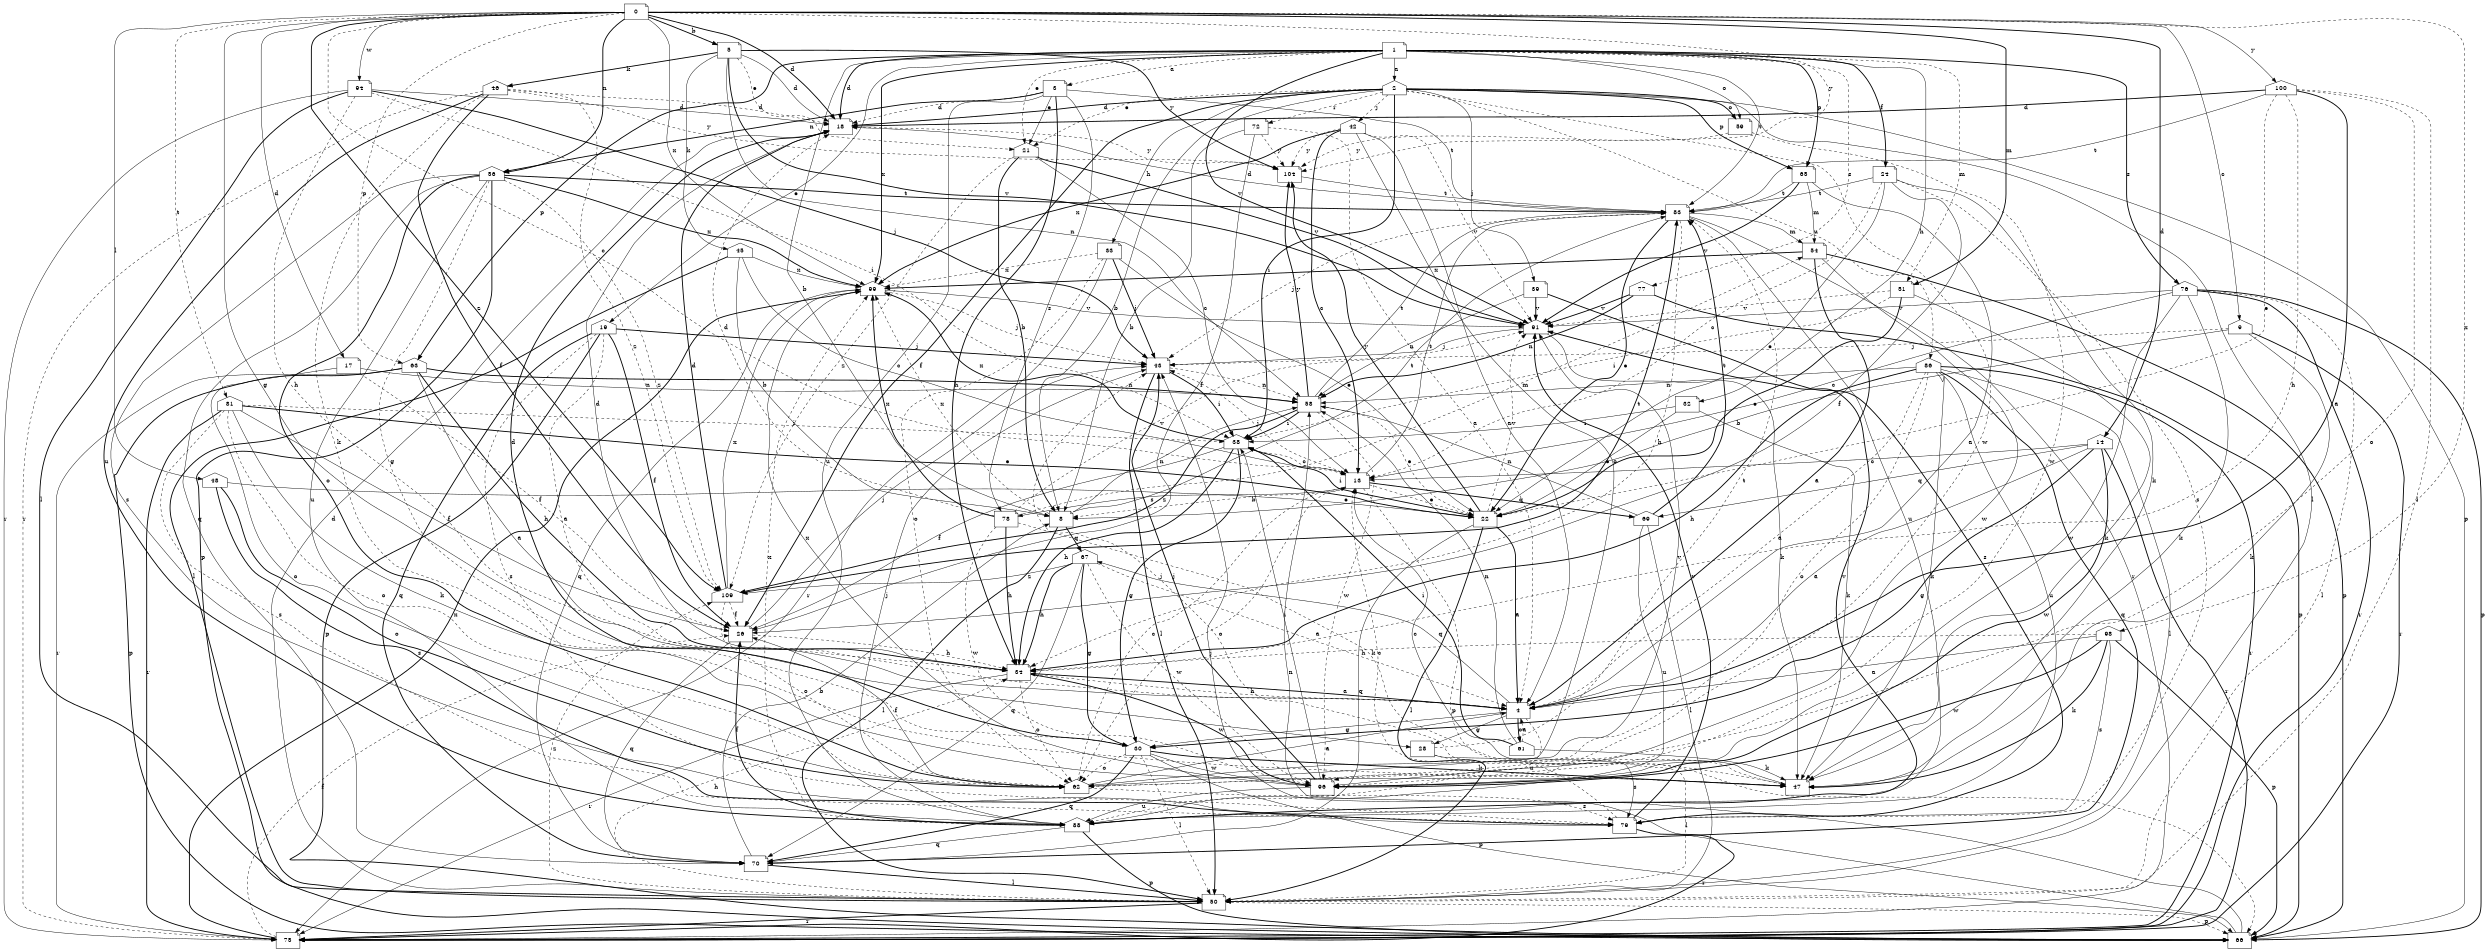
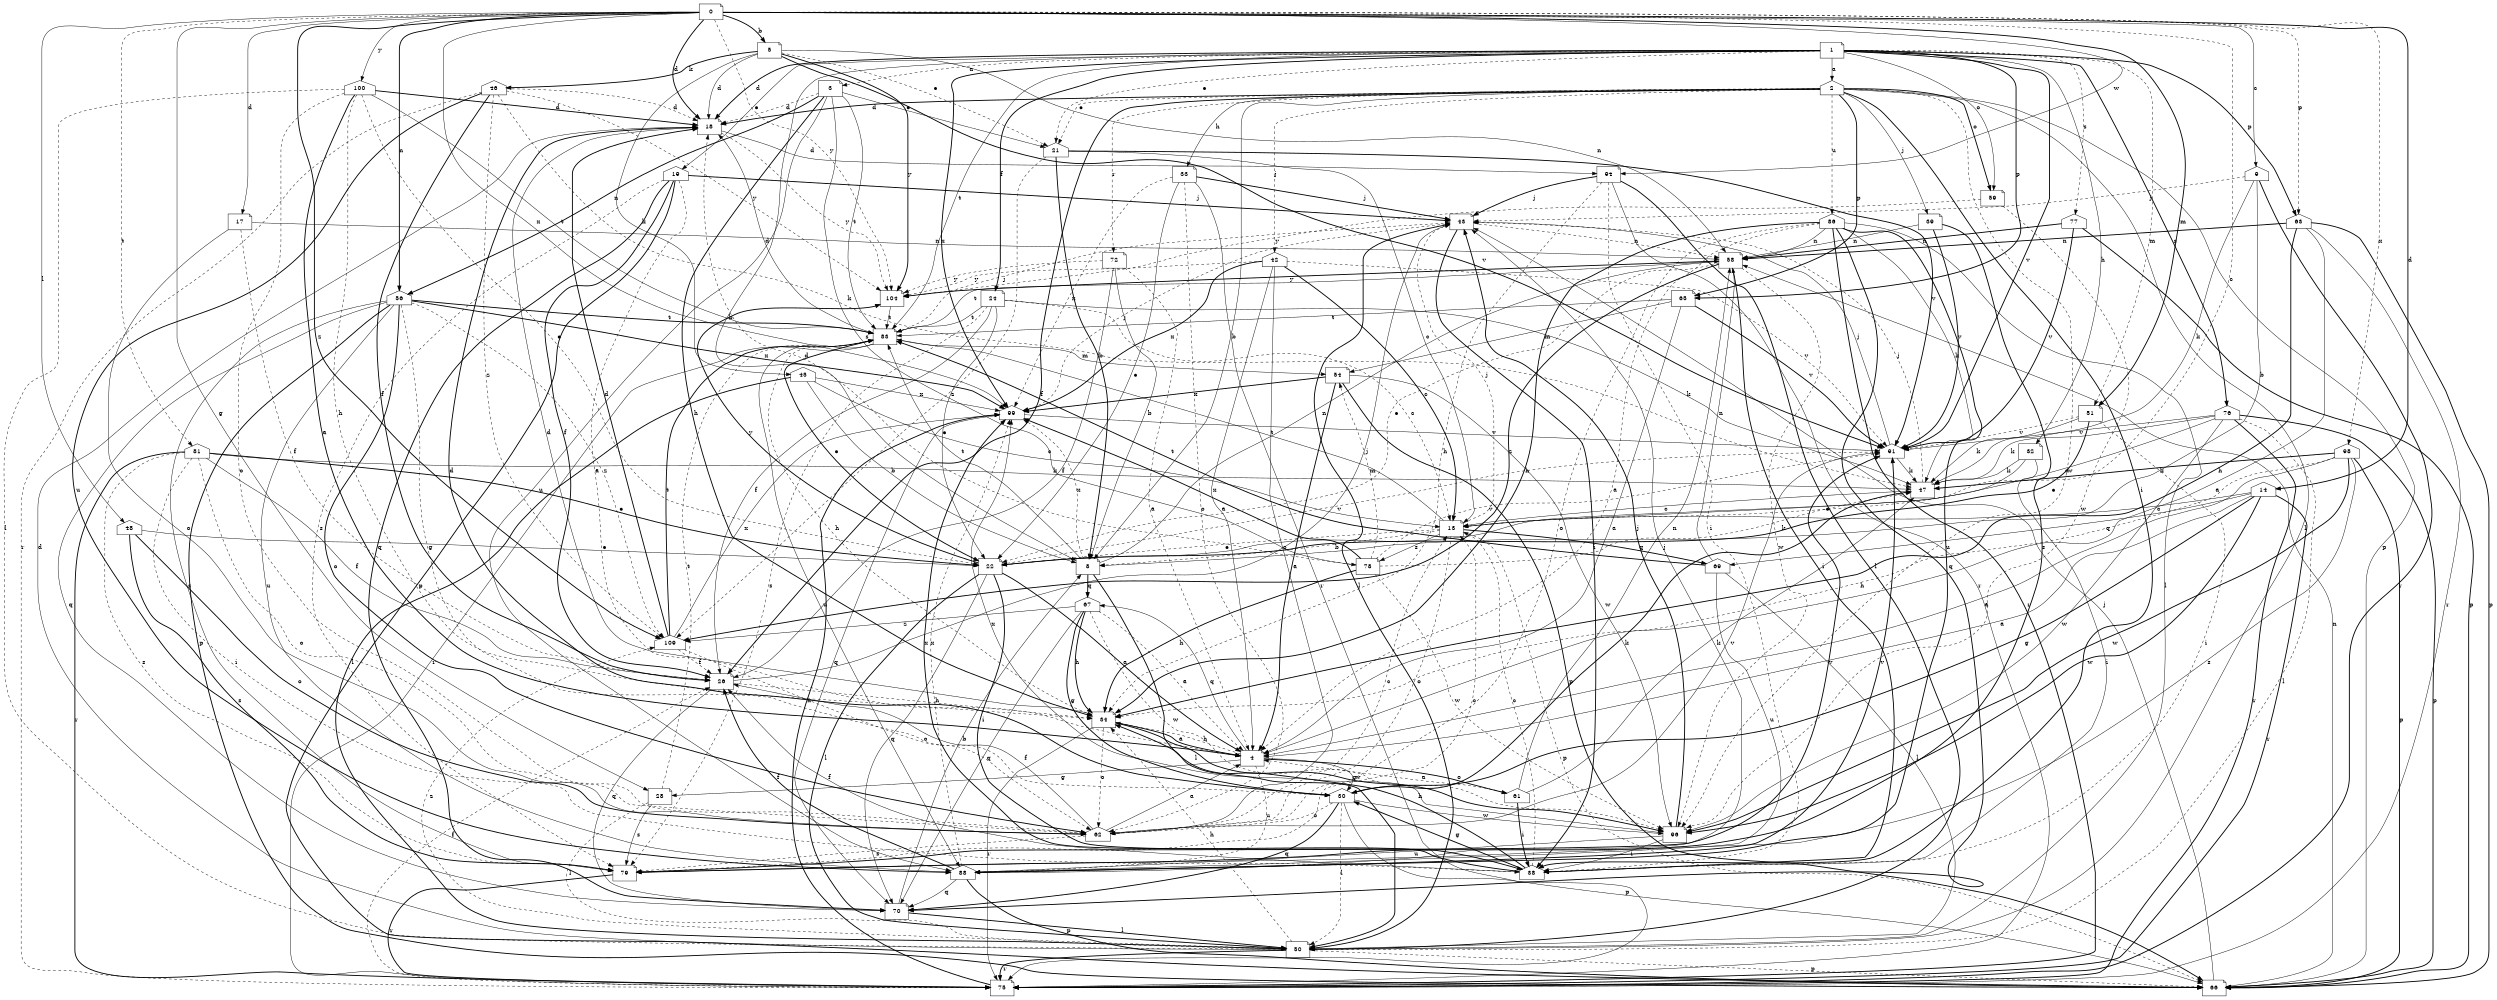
edge "94" -> "18": reversed
edge "86" -> "88": style solid -> bold
